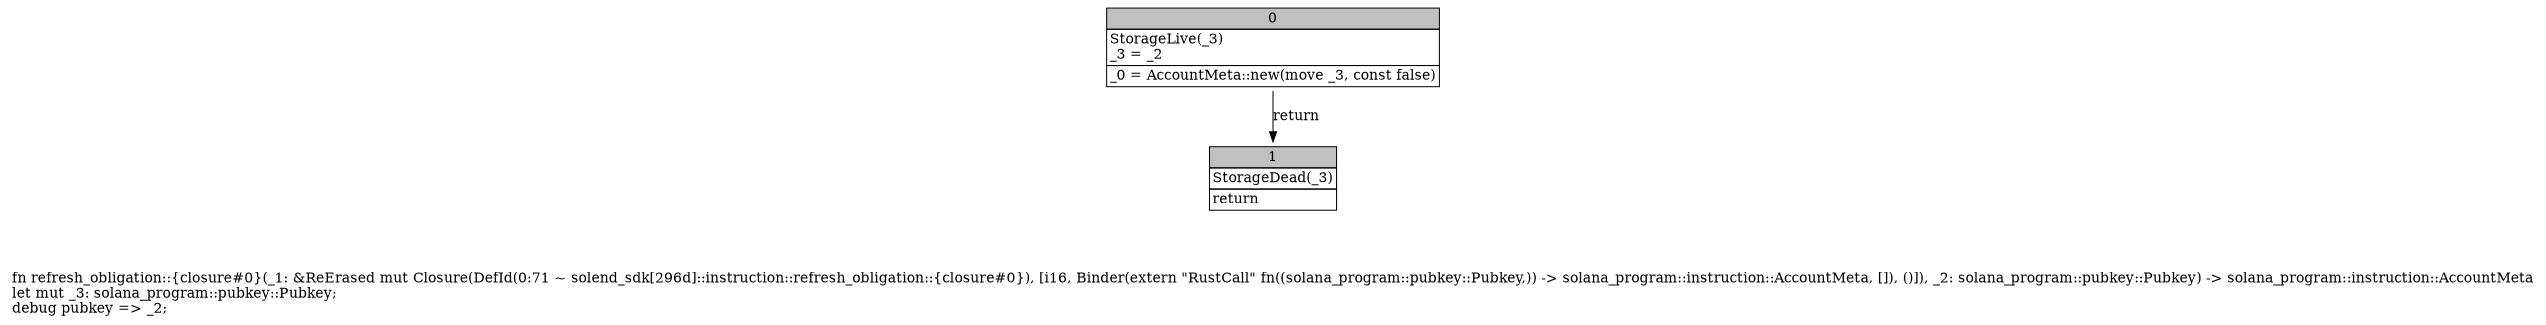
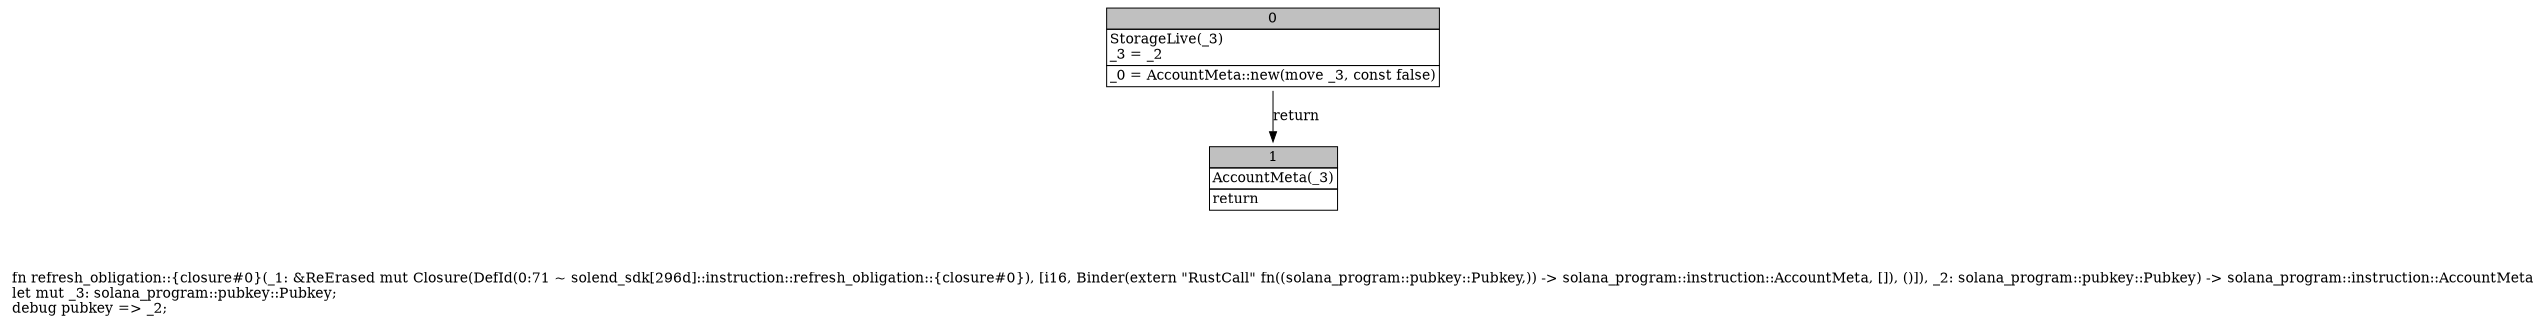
node "1": text "StorageDead(_3)" -> "AccountMeta(_3)"
